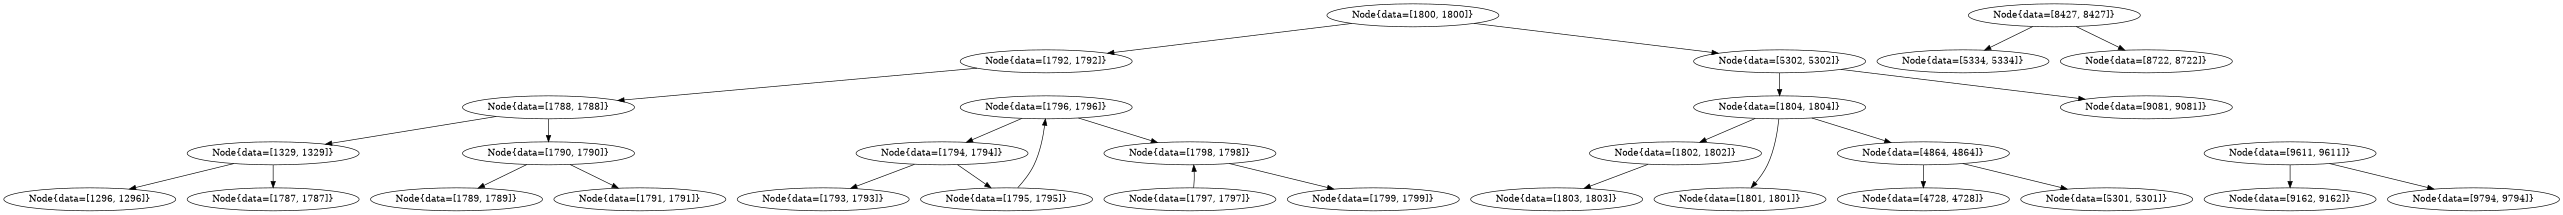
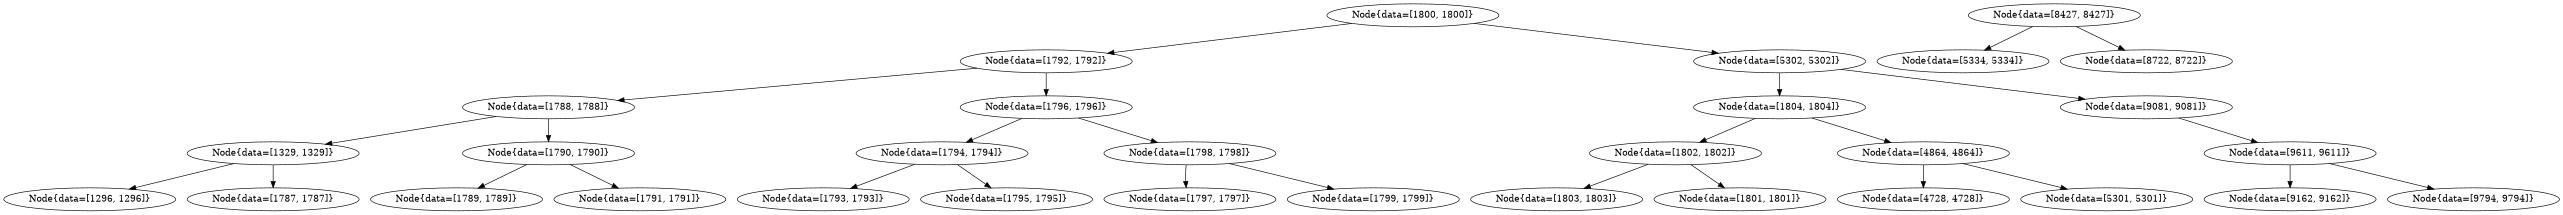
edge "Node{data=[9081, 9081]}" -> "Node{data=[9611, 9611]}": added
edge "Node{data=[1804, 1804]}" -> "Node{data=[1801, 1801]}": now "Node{data=[1802, 1802]}" -> "Node{data=[1801, 1801]}"
edge "Node{data=[1795, 1795]}" -> "Node{data=[1796, 1796]}": now "Node{data=[1792, 1792]}" -> "Node{data=[1796, 1796]}"
edge "Node{data=[1797, 1797]}" -> "Node{data=[1798, 1798]}": reversed
